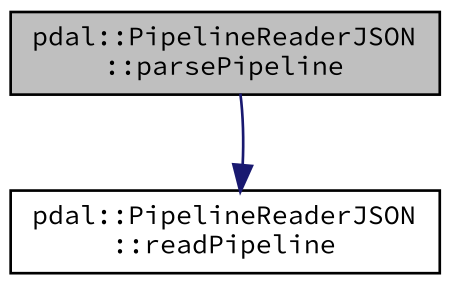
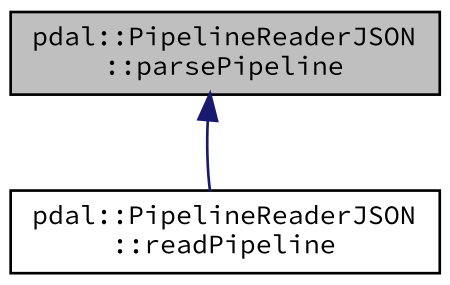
edge "pdal::PipelineReaderJSON ::parsePipeline" -> "pdal::PipelineReaderJSON ::readPipeline": reversed
